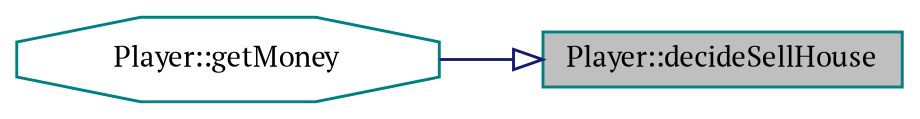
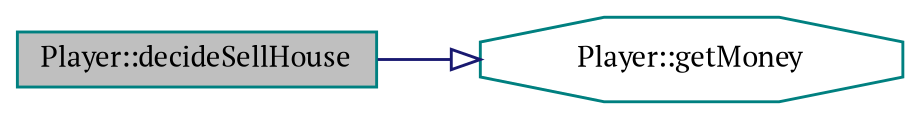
edge "Player::getMoney" -> "Player::decideSellHouse": reversed
